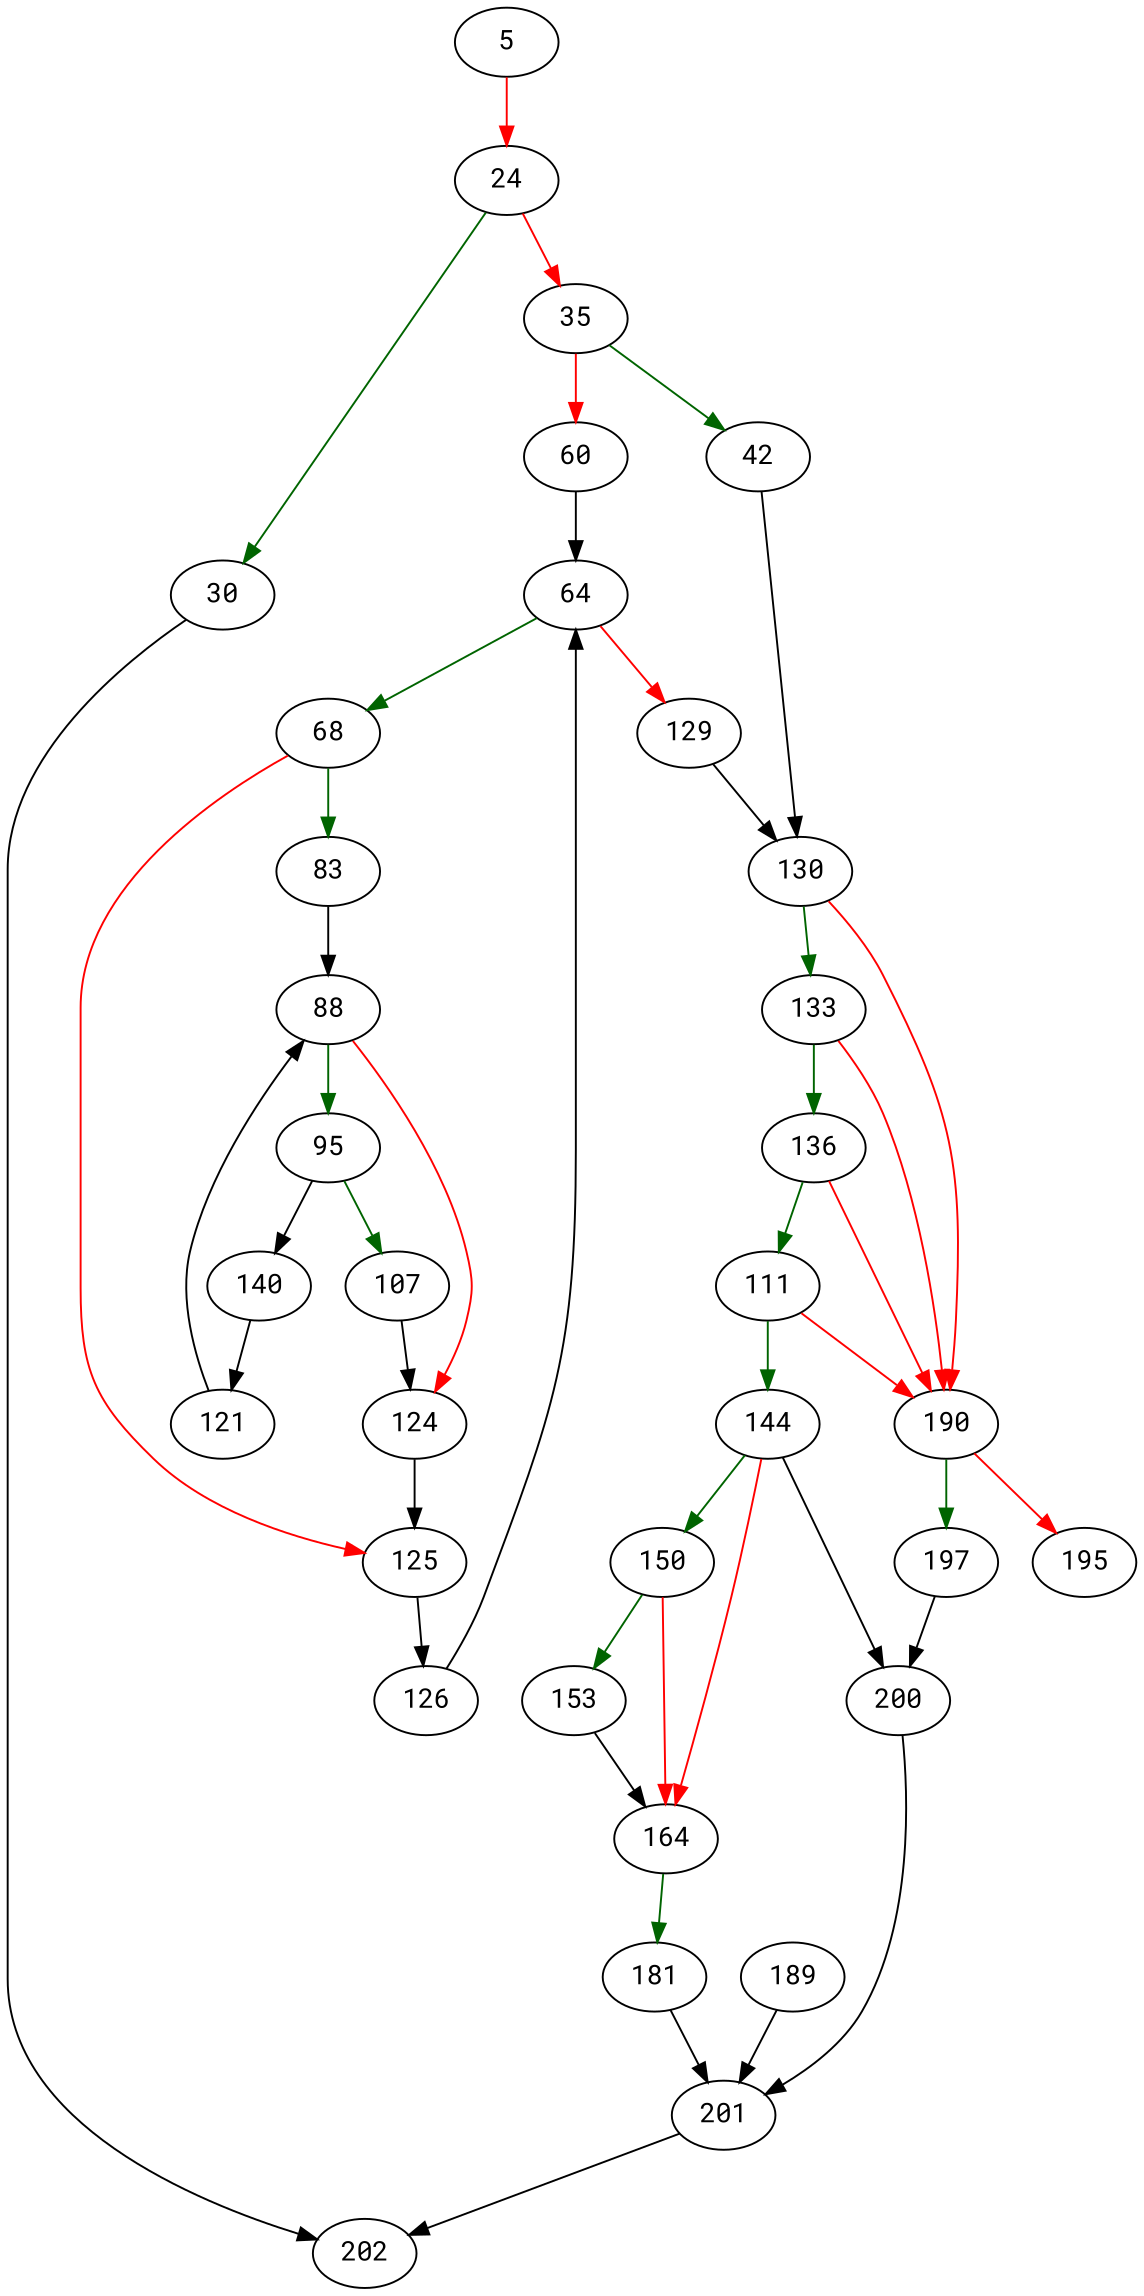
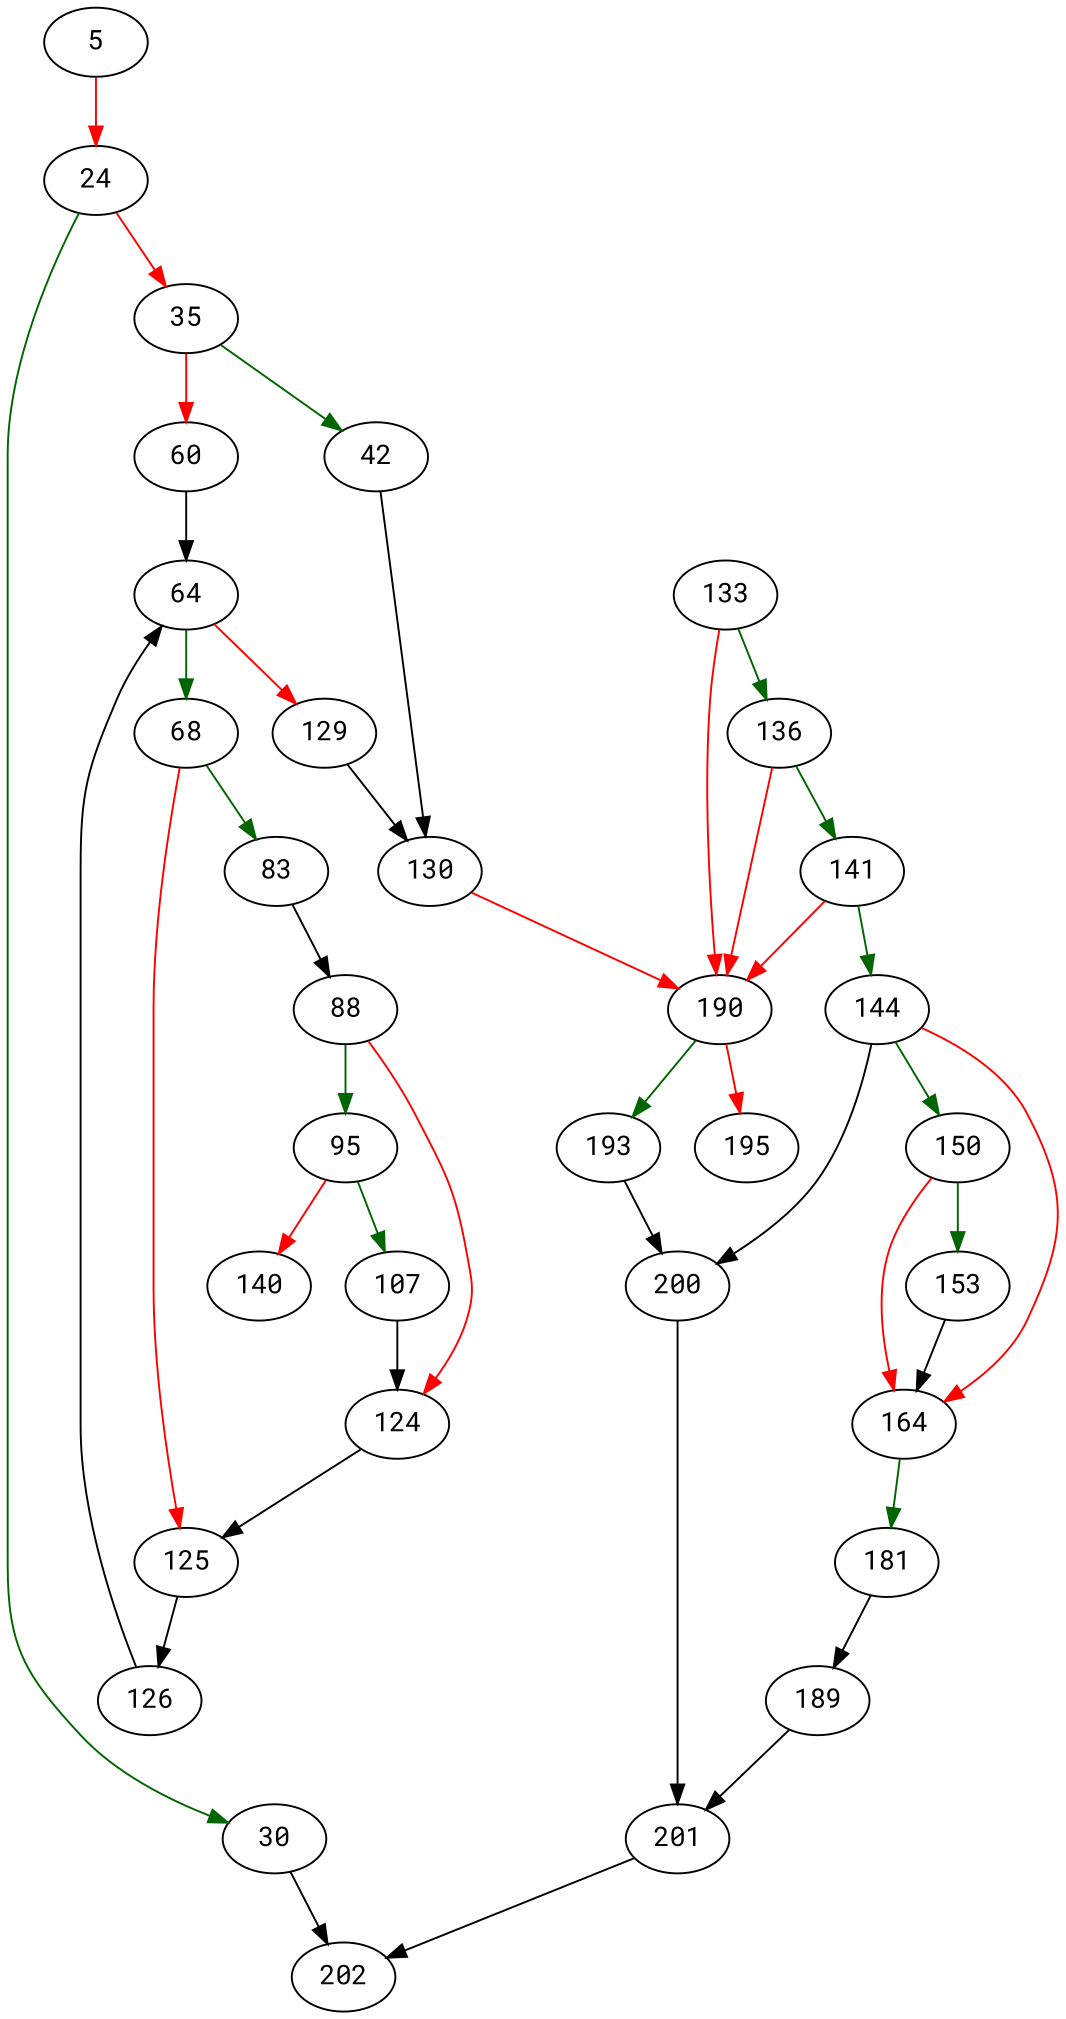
edge "130" -> "133": removed
edge "95" -> "140": color black -> red
node "111": label "111" -> "141"
node "121": removed
node "197": label "197" -> "193"
edge "181" -> "201": now "181" -> "189"
